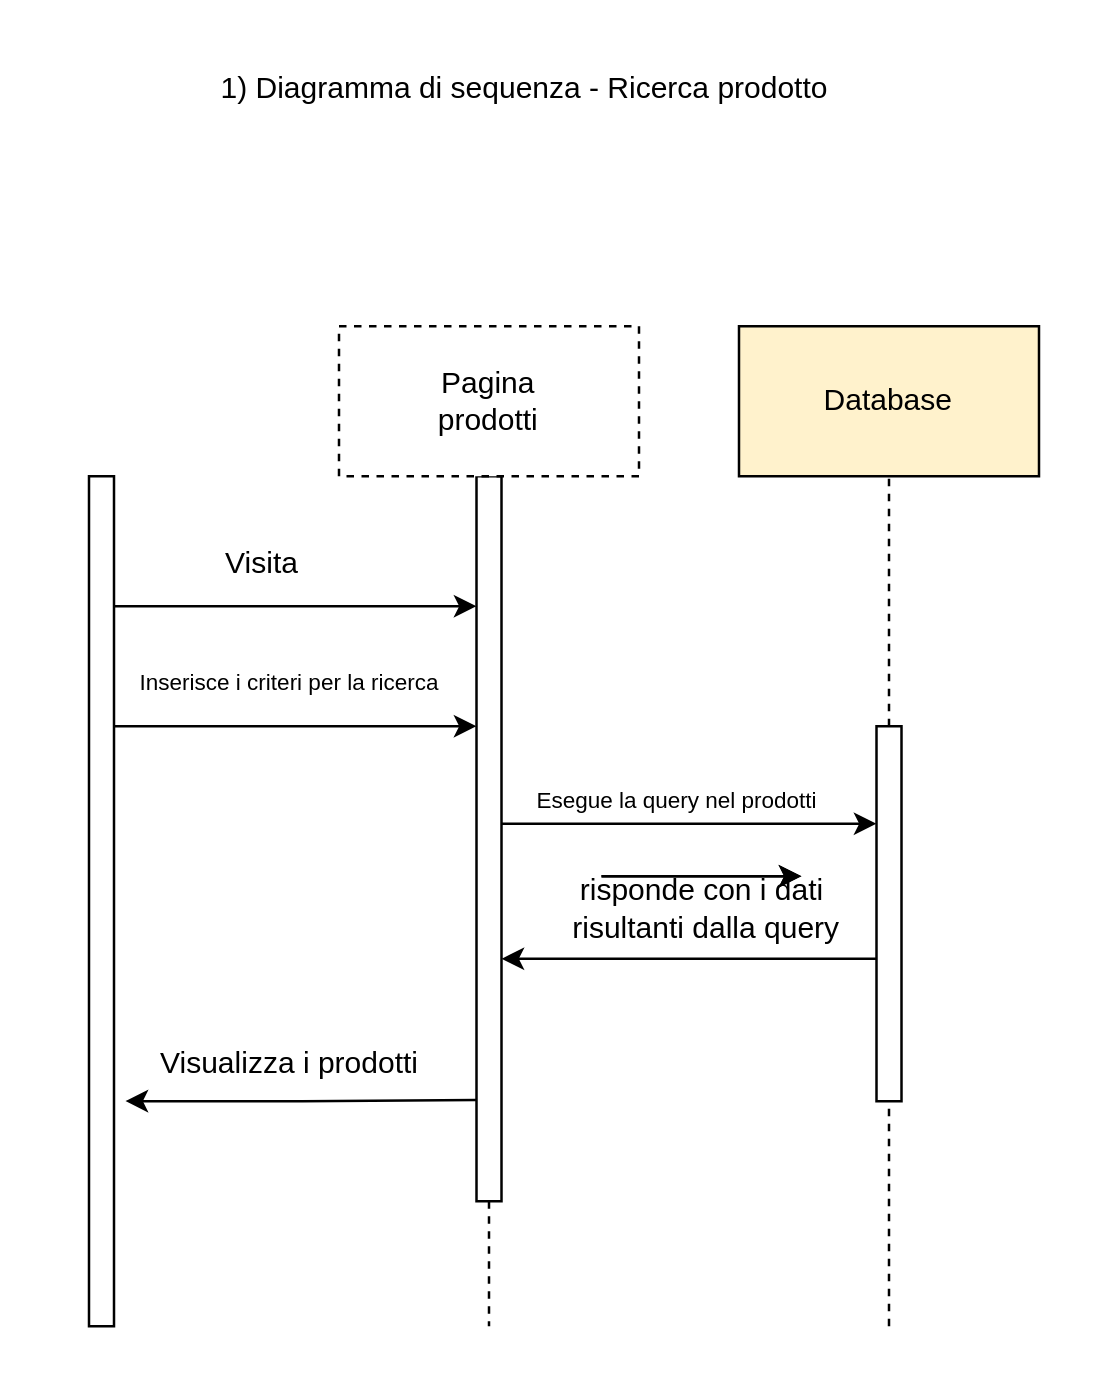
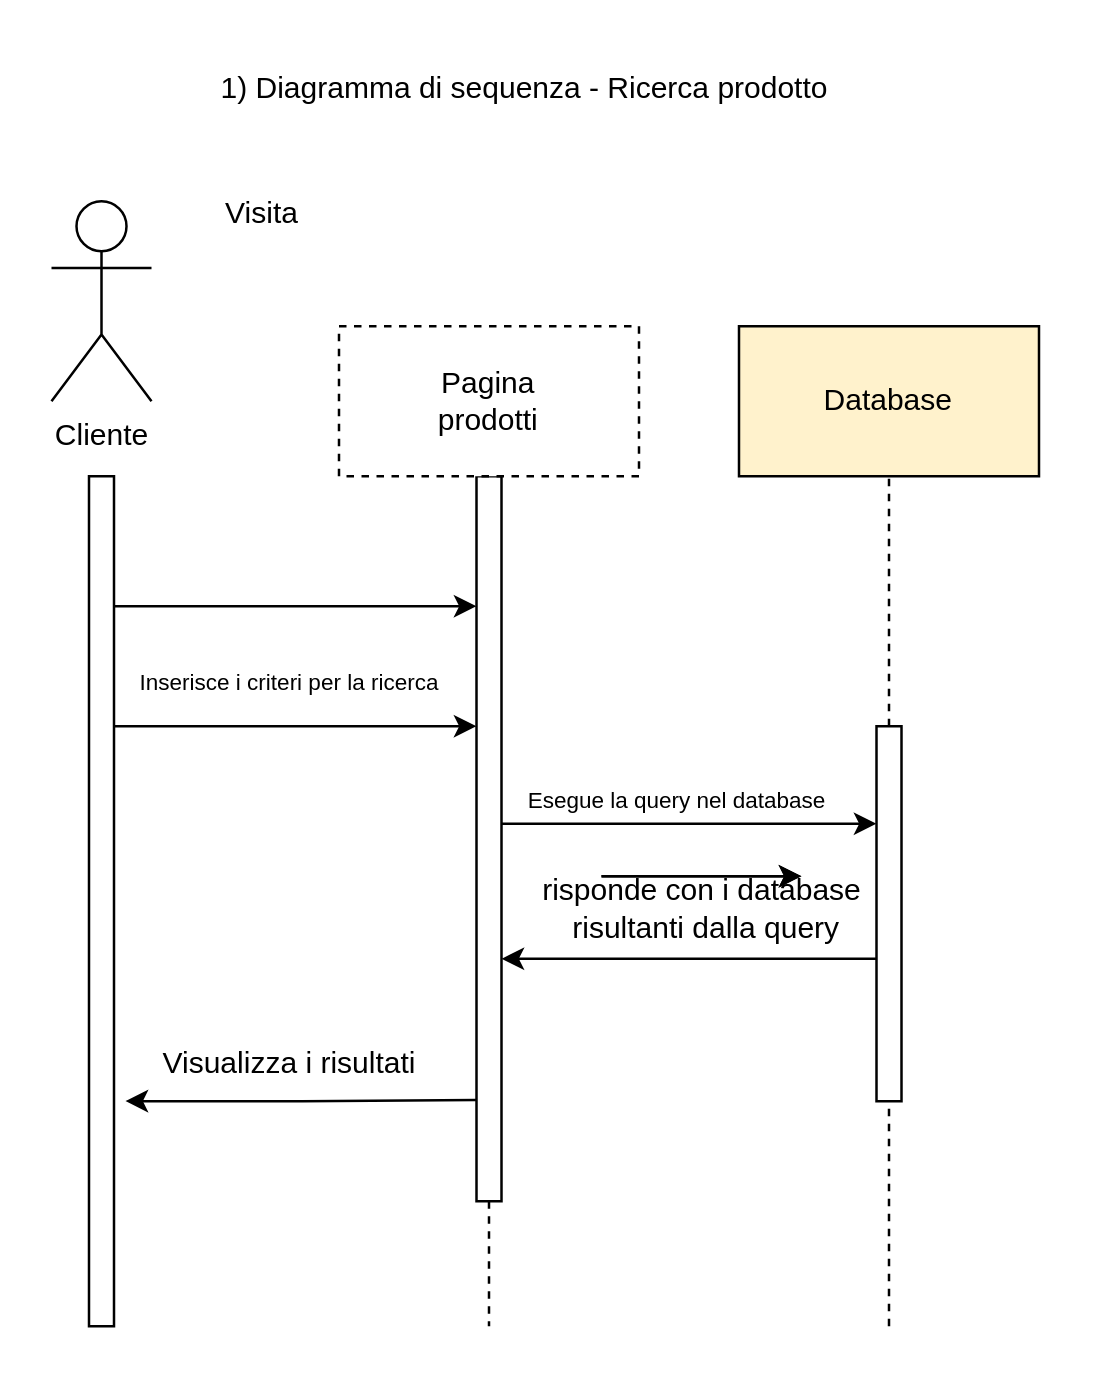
node "Cliente": added
node "Visita": moved (261, 564) -> (261, 214)
node "Esegue la query nel prodotti": label "Esegue la query nel prodotti" -> "Esegue la query nel database"
node "risponde con i dati risultanti dalla query": label "risponde con i dati risultanti dalla query" -> "risponde con i database risultanti dalla query"
node "Visualizza i prodotti": label "Visualizza i prodotti" -> "Visualizza i risultati"
